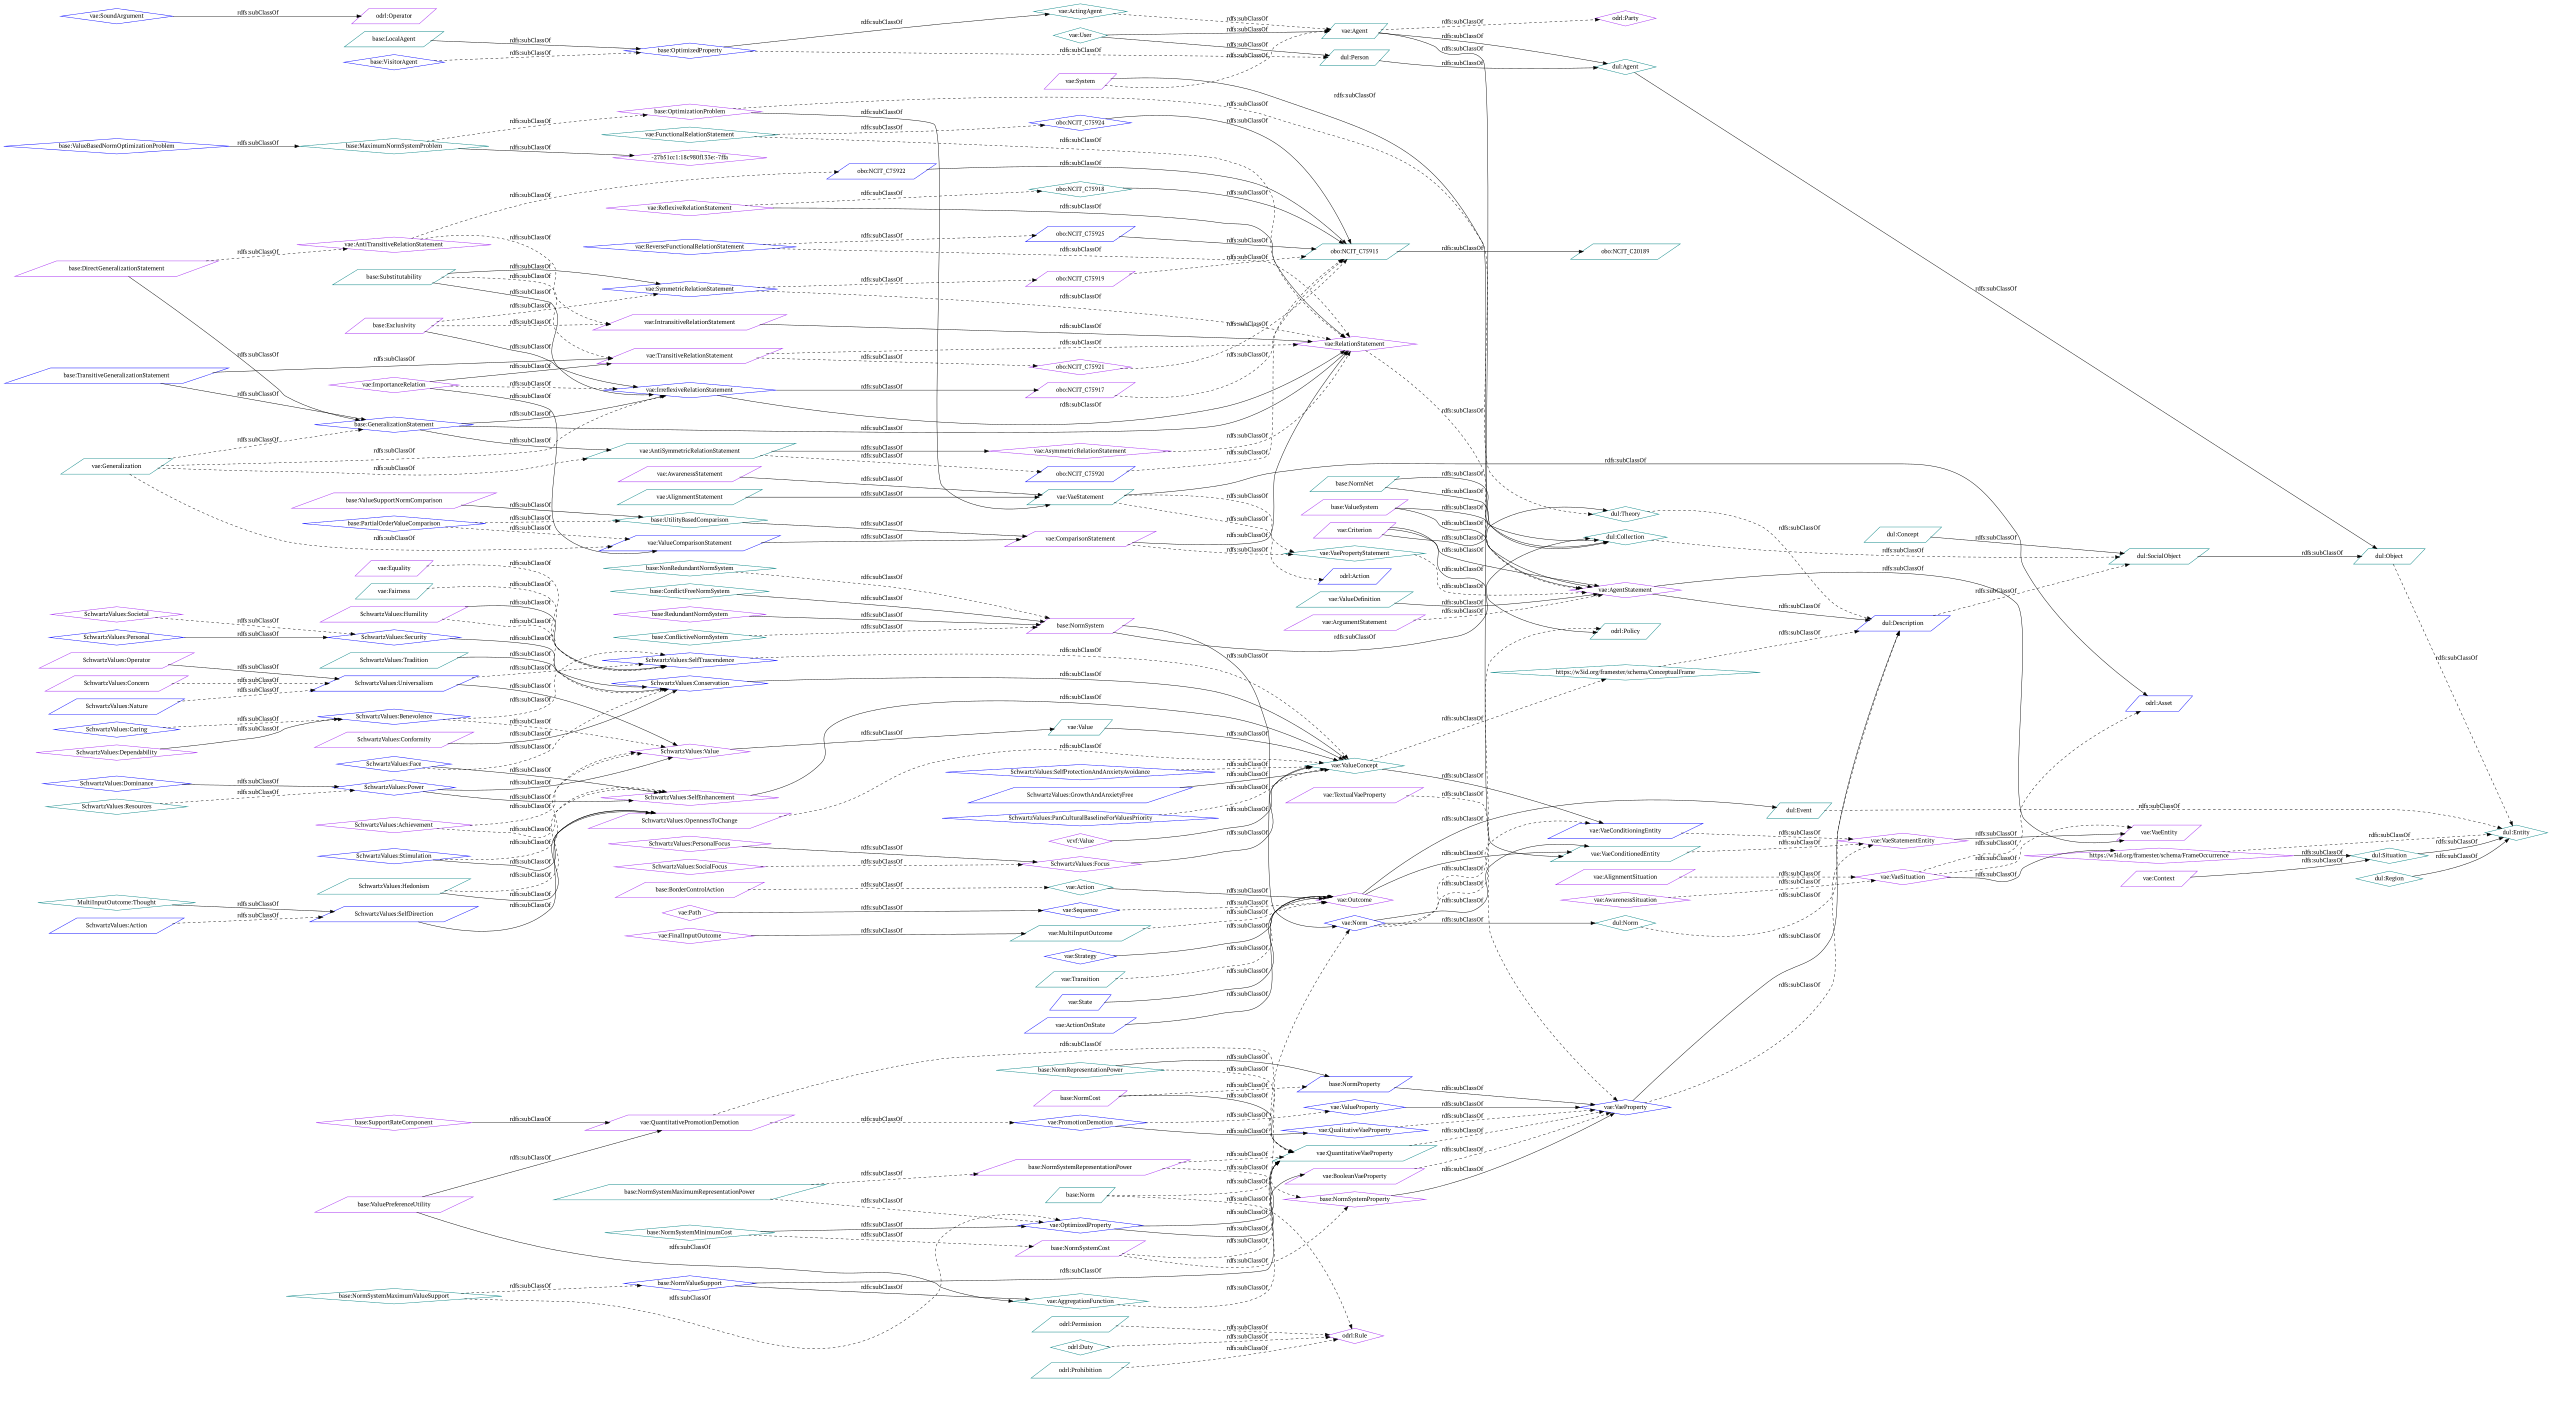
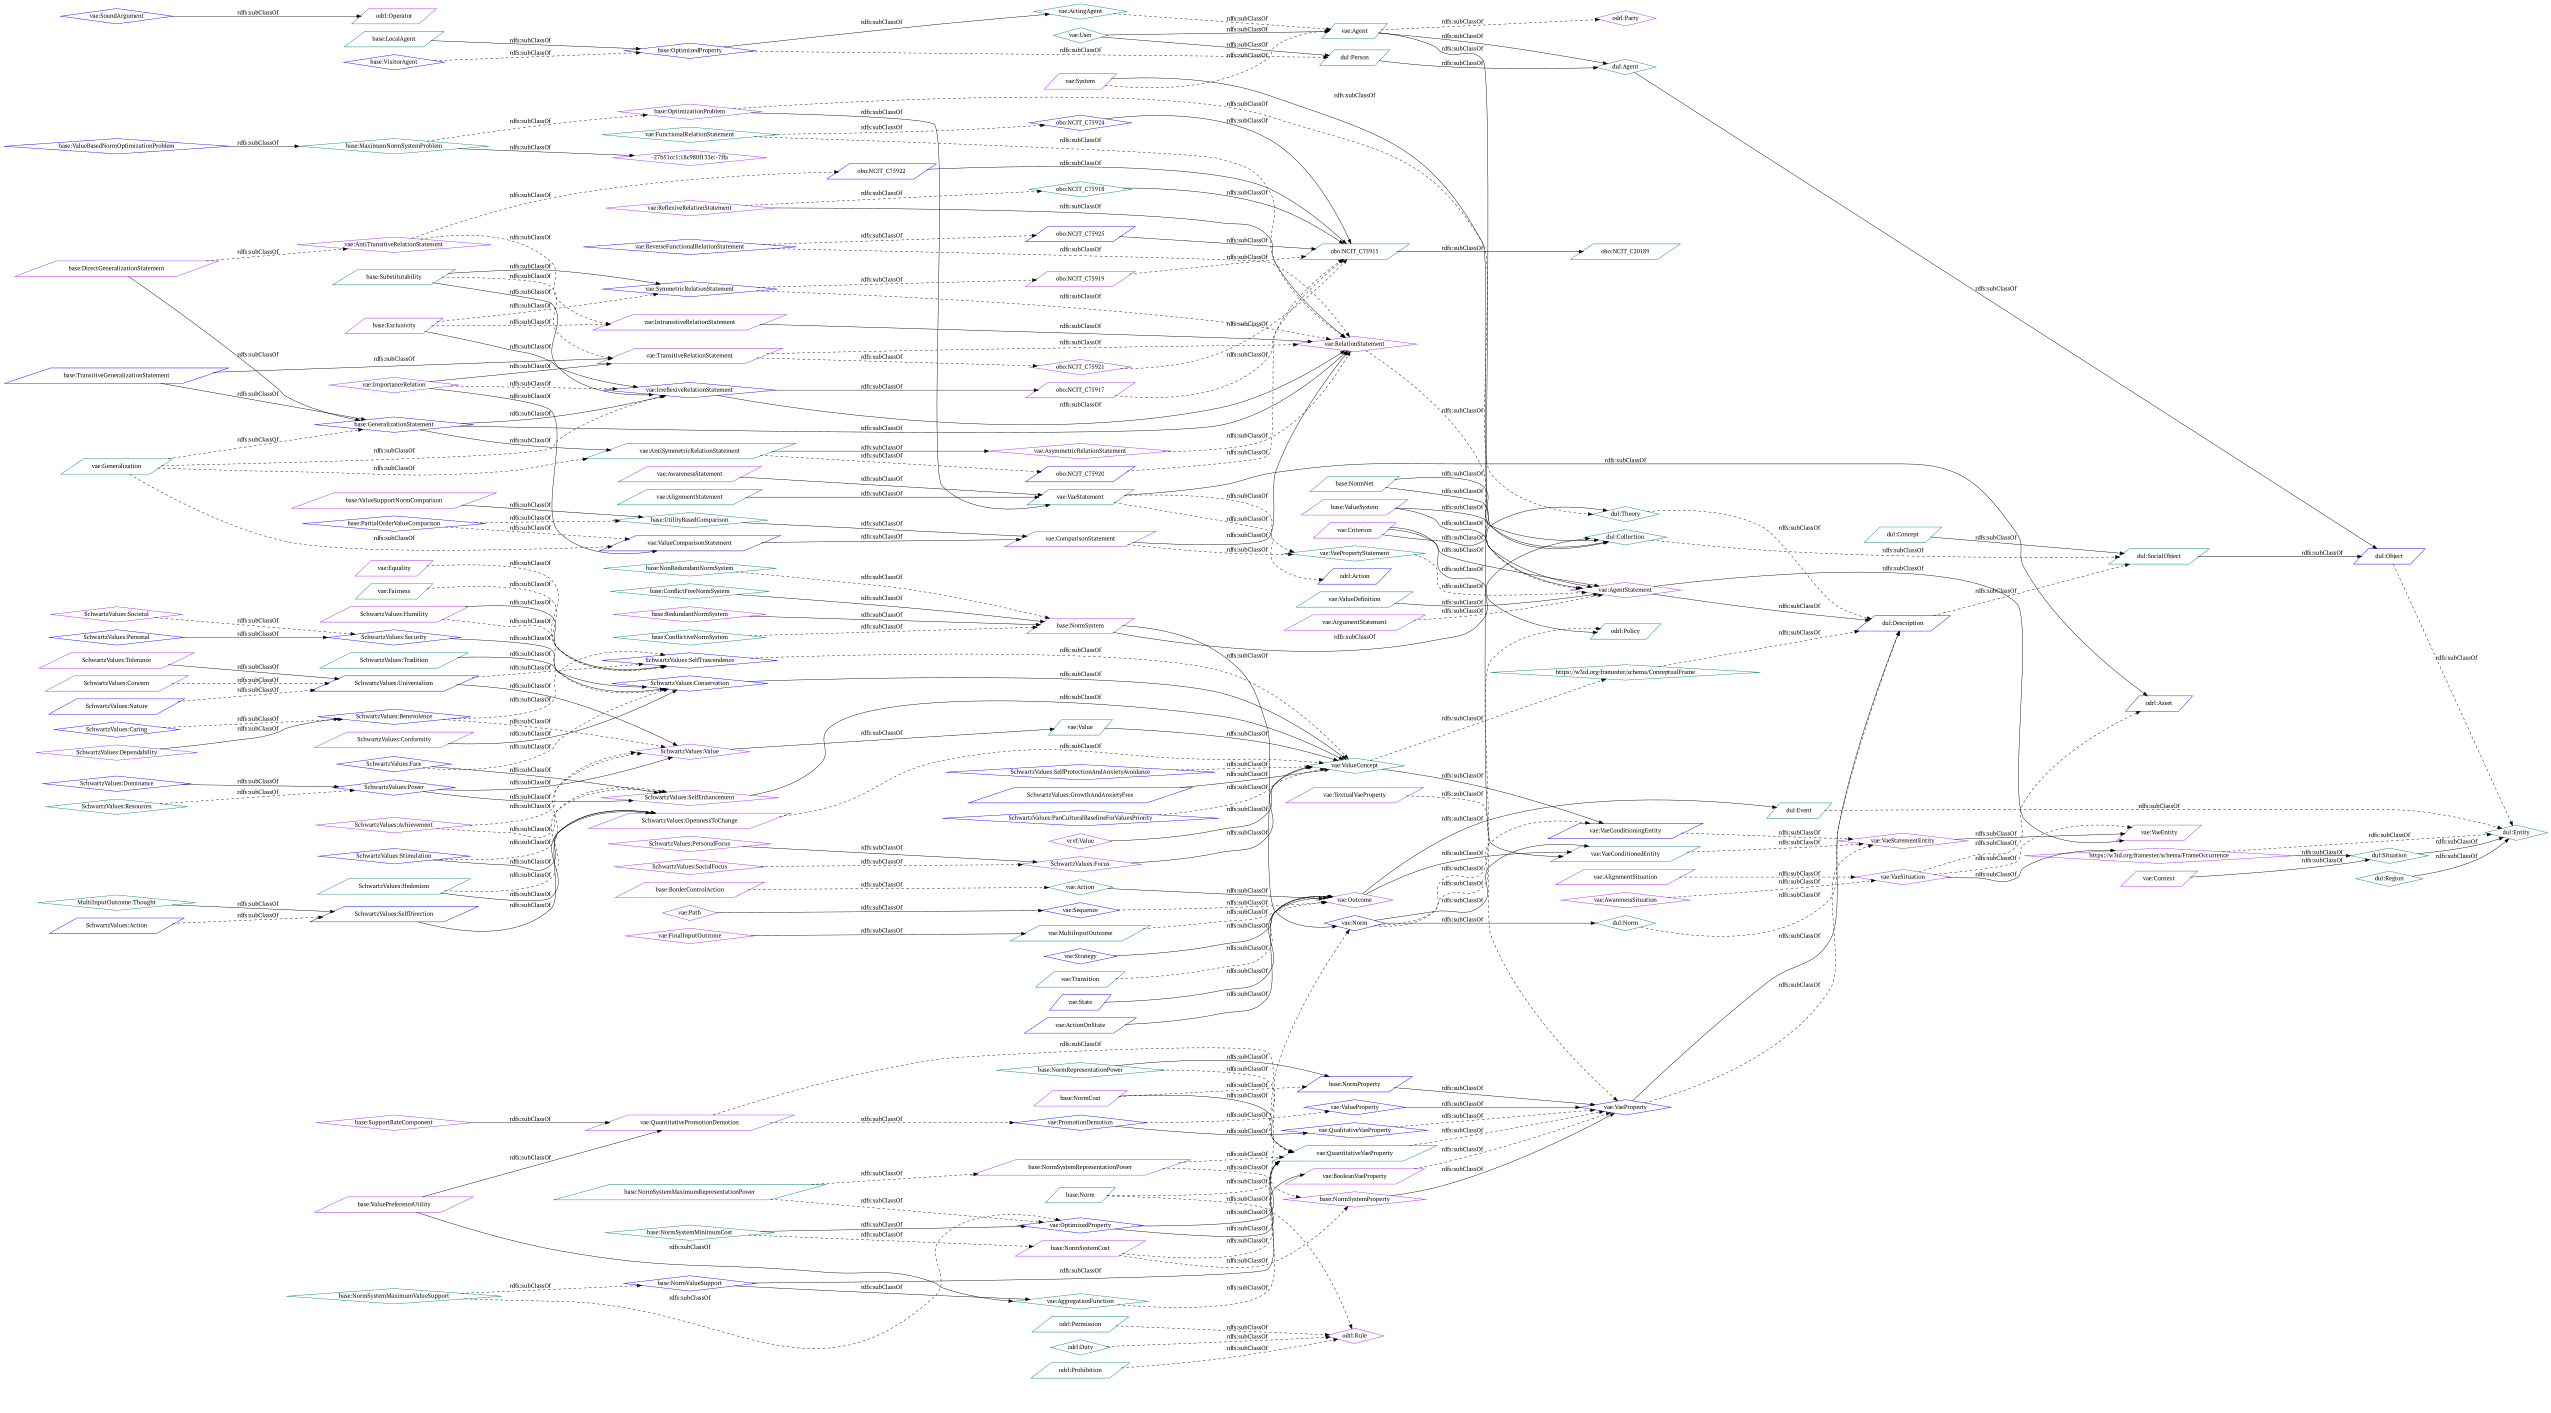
node "dul:Object": color teal -> blue
node "SchwartzValues:Operator": label "SchwartzValues:Operator" -> "SchwartzValues:Tolerance"
